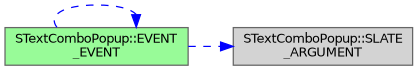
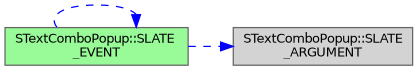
node "STextComboPopup::EVENT _EVENT": label "STextComboPopup::EVENT _EVENT" -> "STextComboPopup::SLATE _EVENT"
